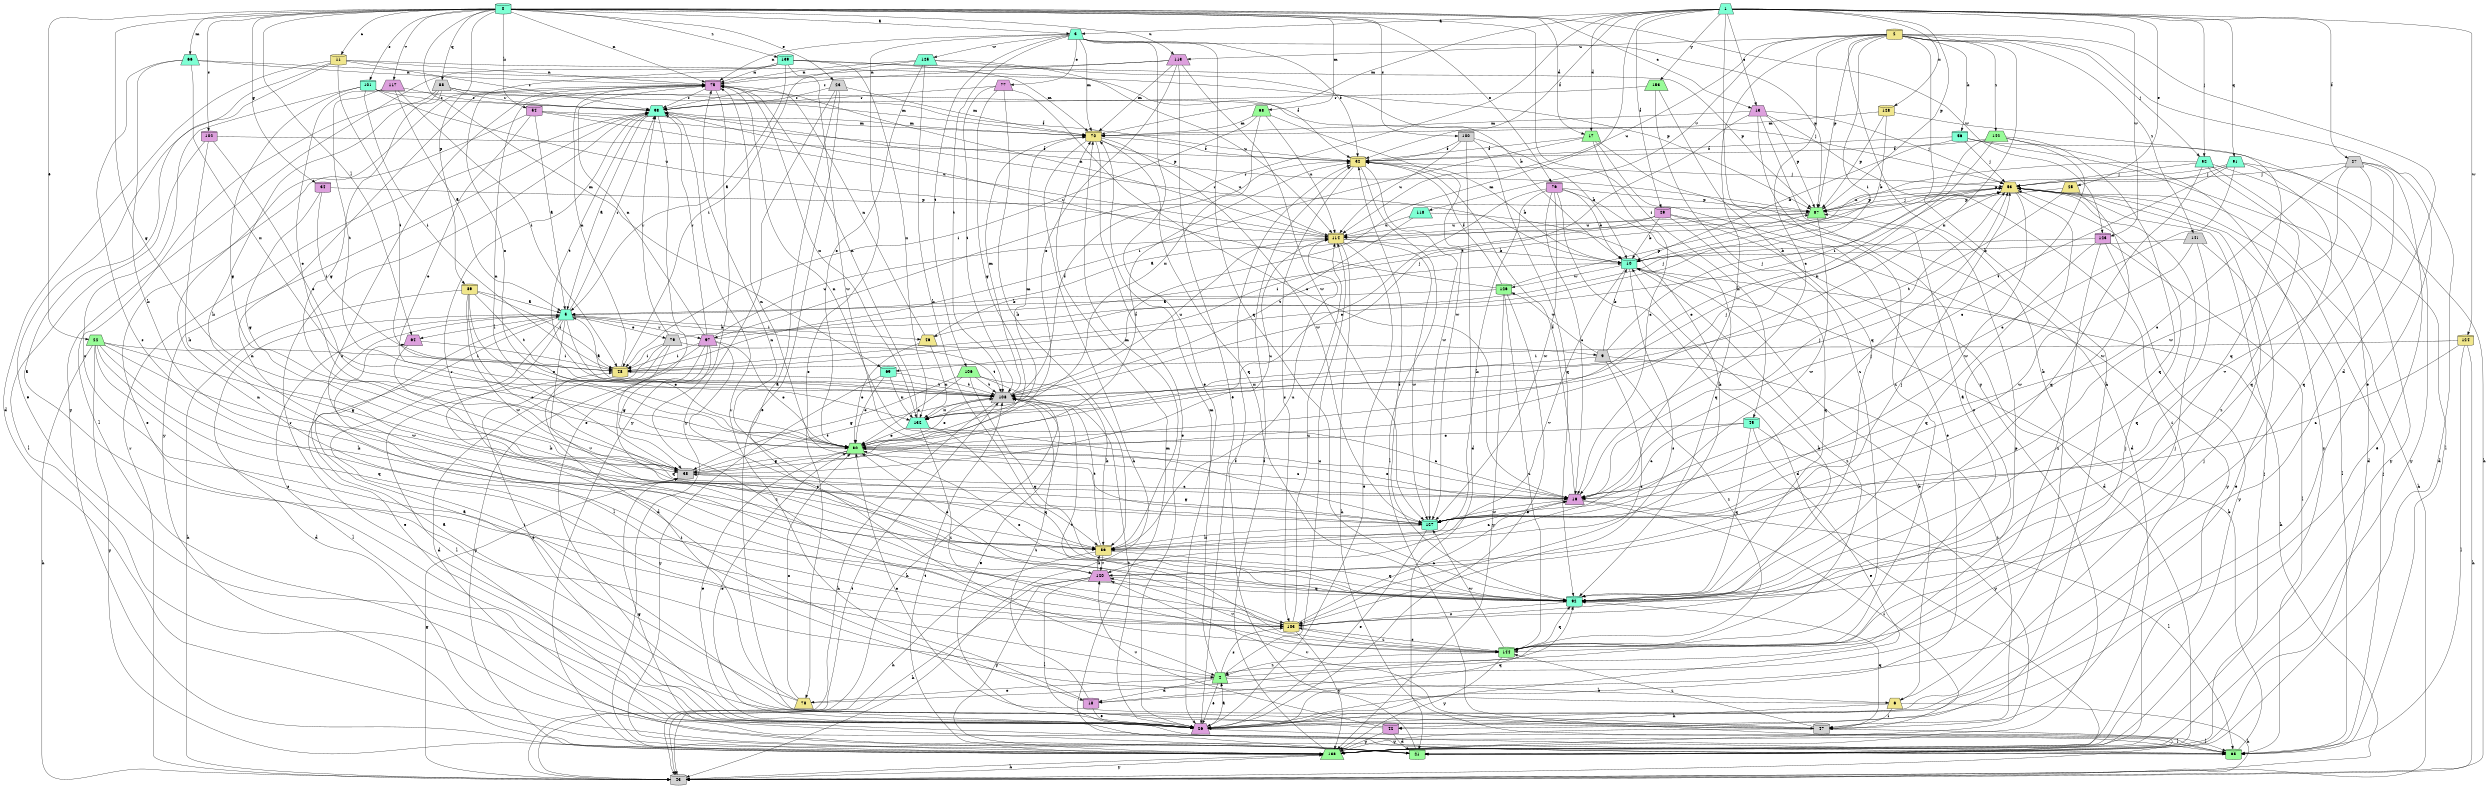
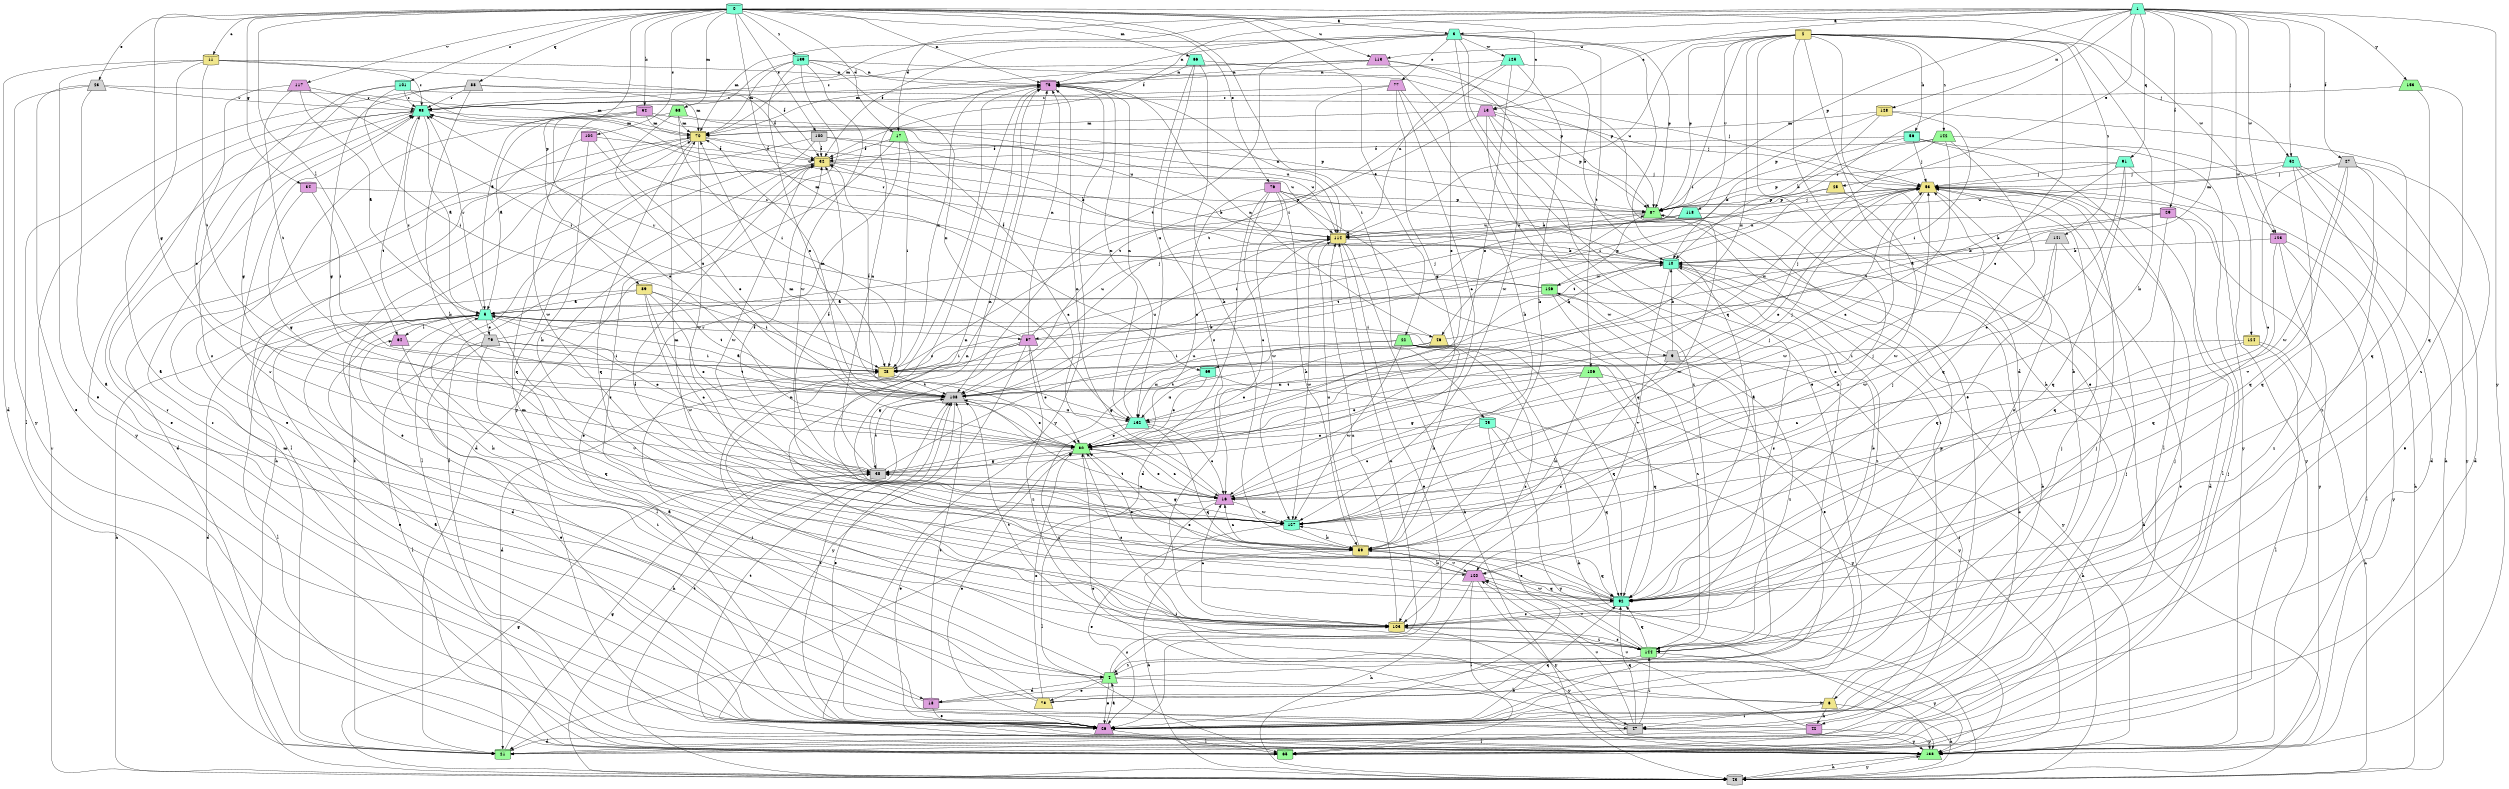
edge "128" -> "48": added, label "i"
edge "97" -> "103": now "80" -> "103"
